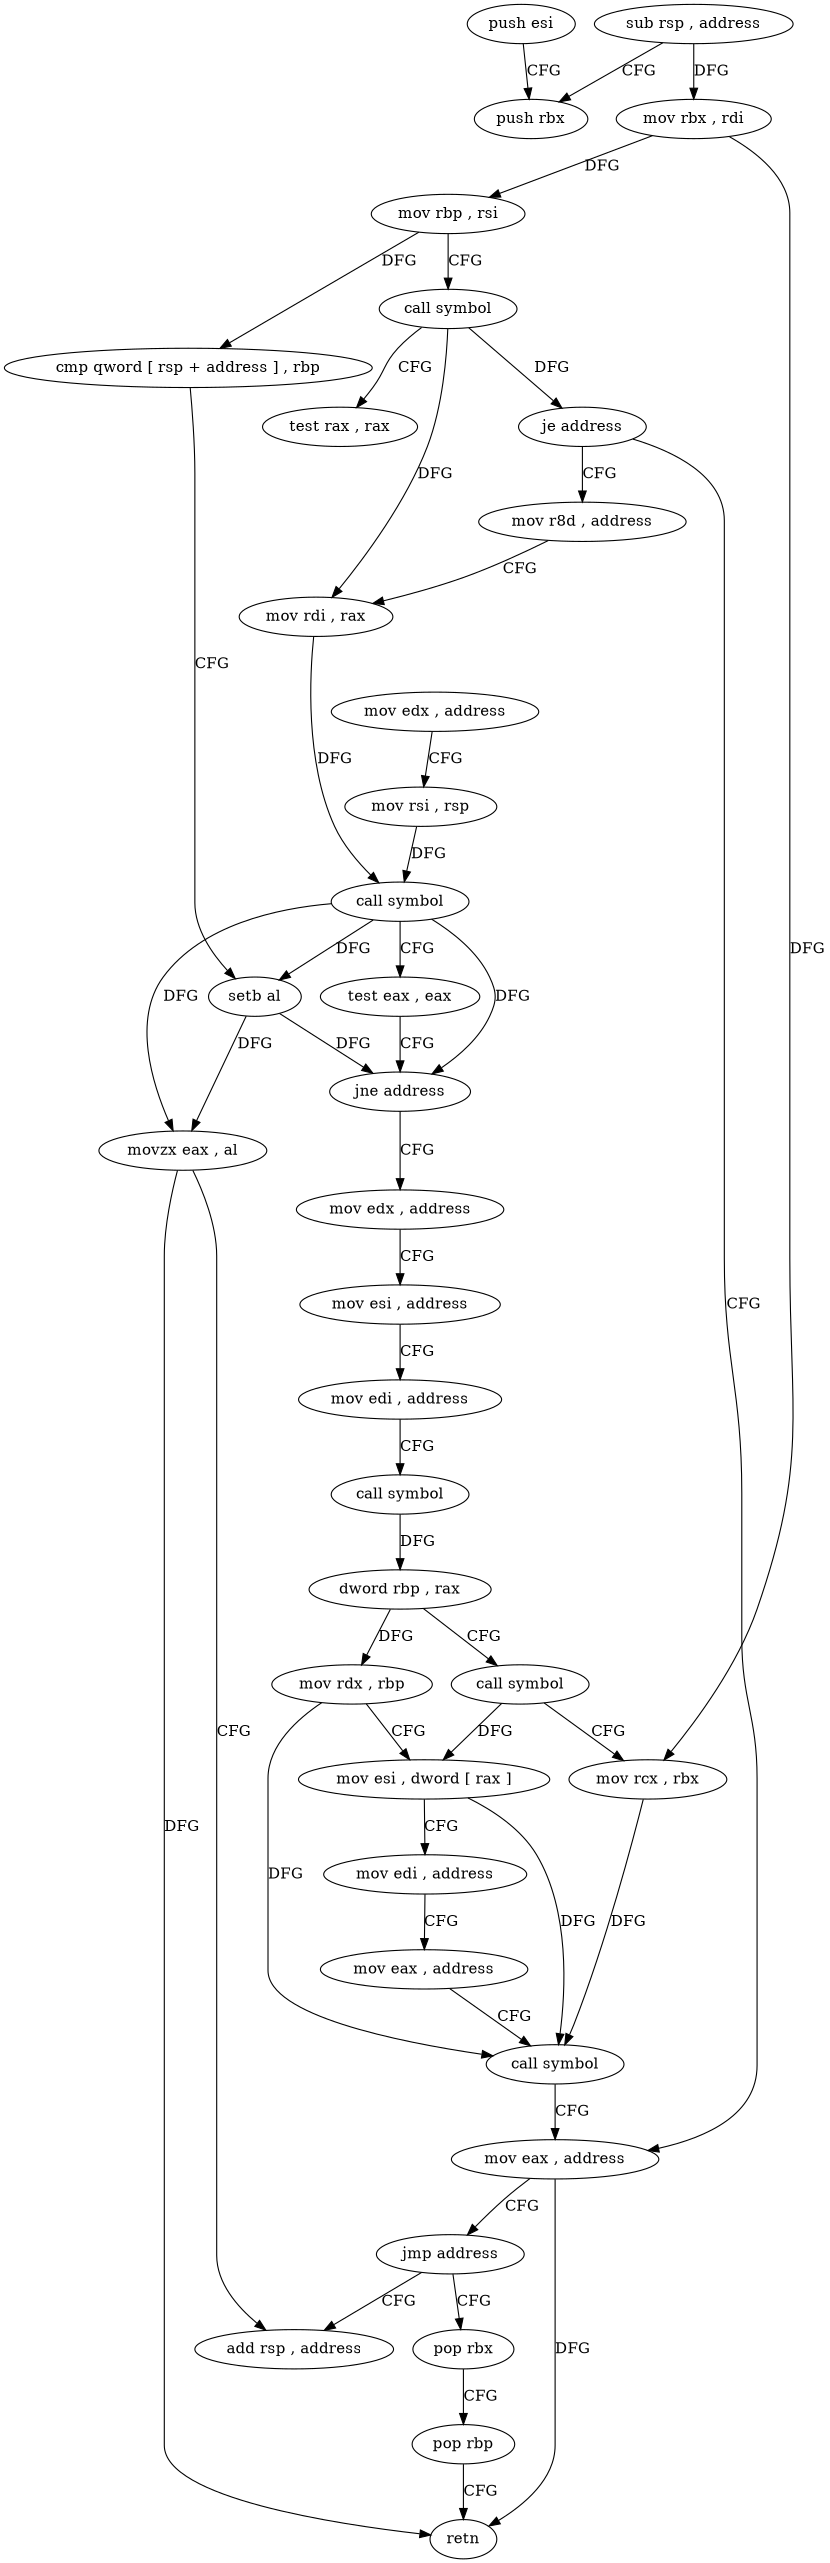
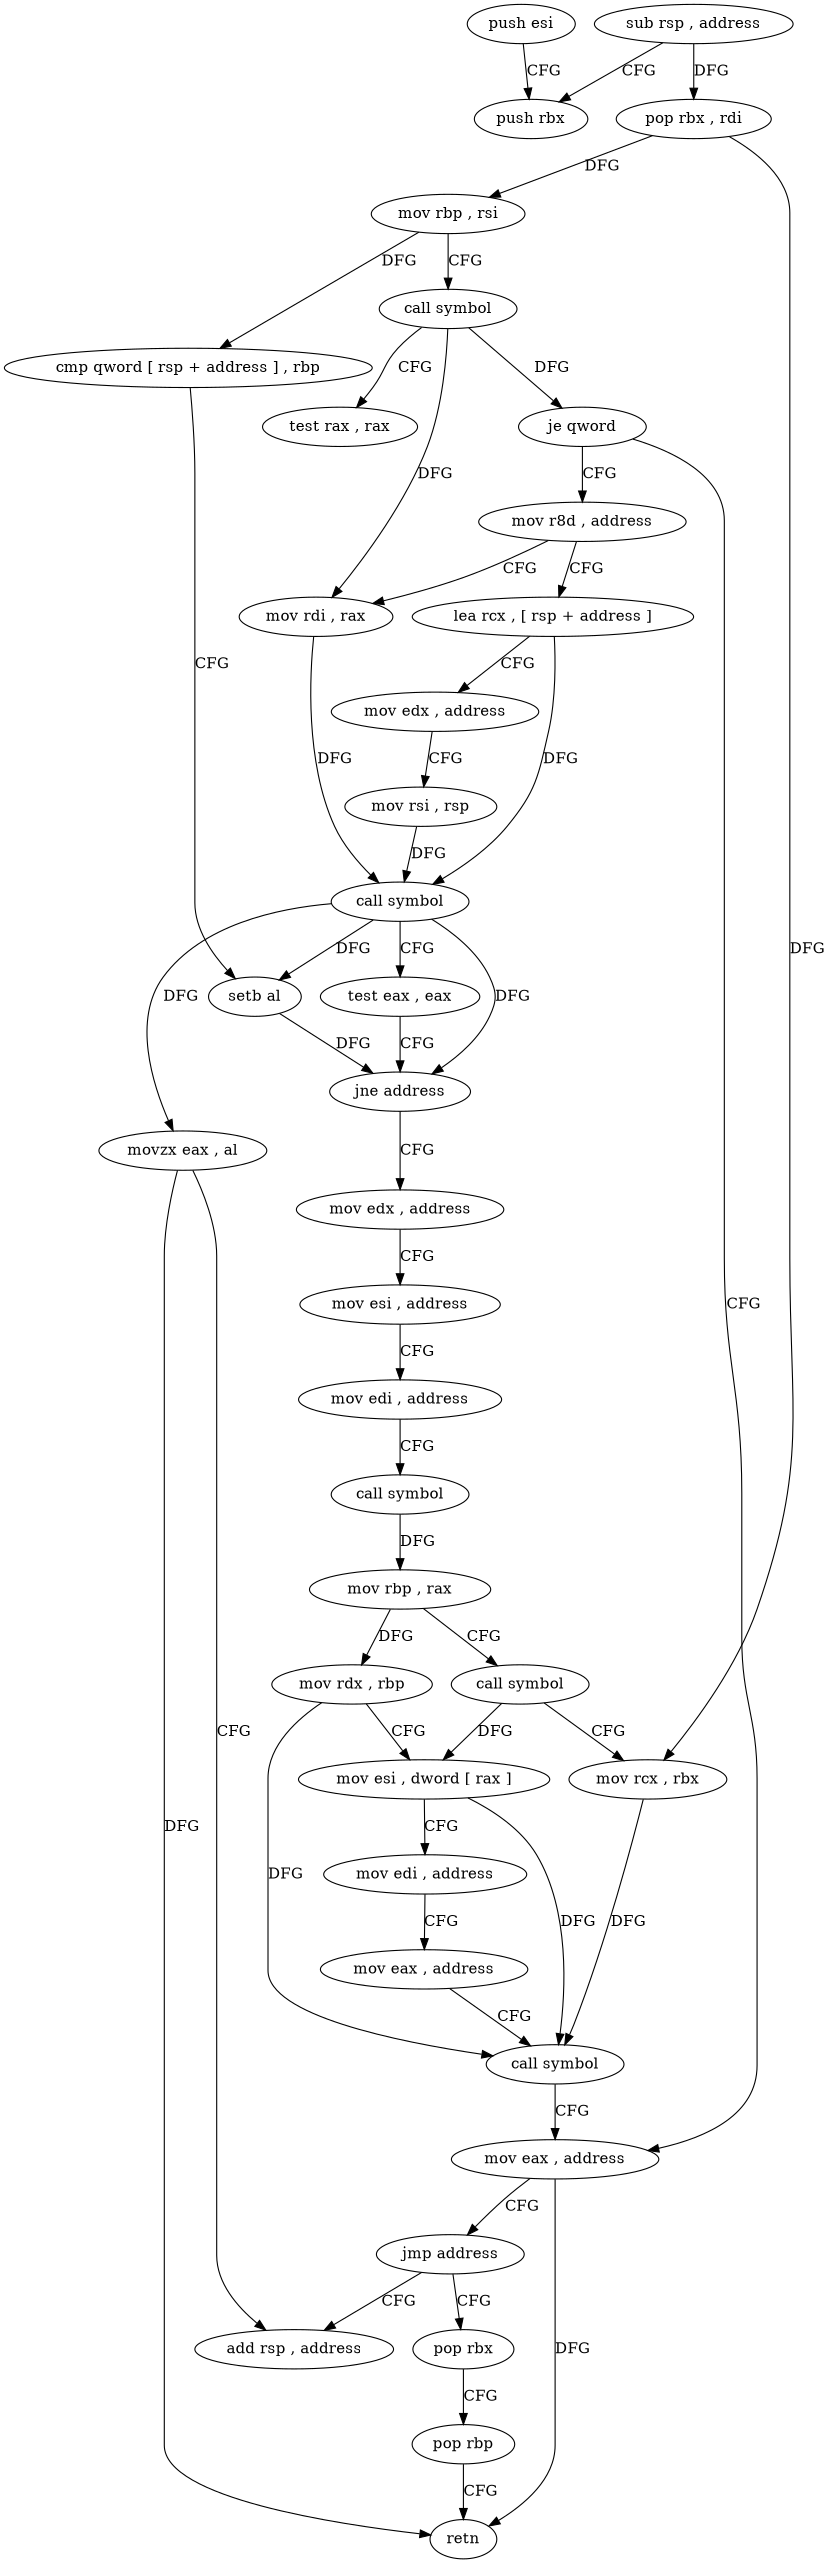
node "mov rbx , rdi": label "mov rbx , rdi" -> "pop rbx , rdi"
node "je address": label "je address" -> "je qword"
node "lea rcx , [ rsp + address ]": added
edge "setb al" -> "movzx eax , al": removed, label "DFG"
node "dword rbp , rax": label "dword rbp , rax" -> "mov rbp , rax"
